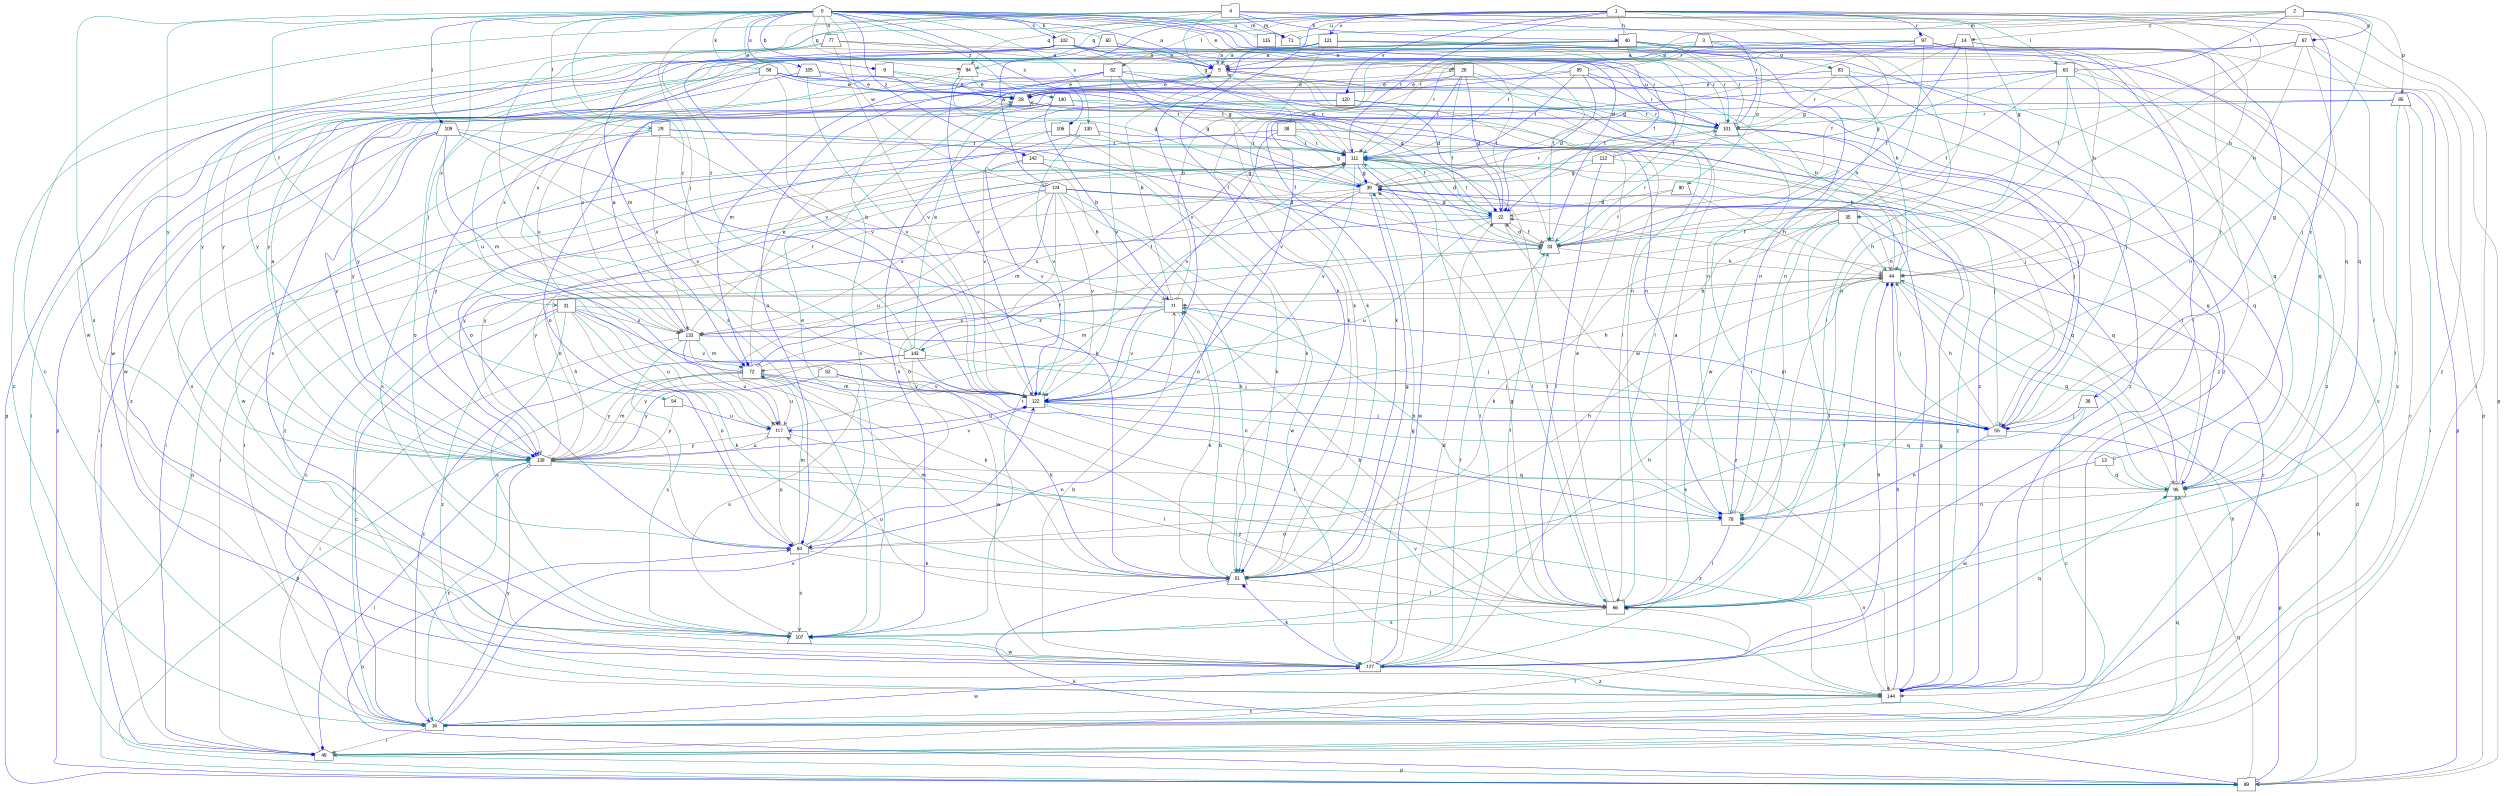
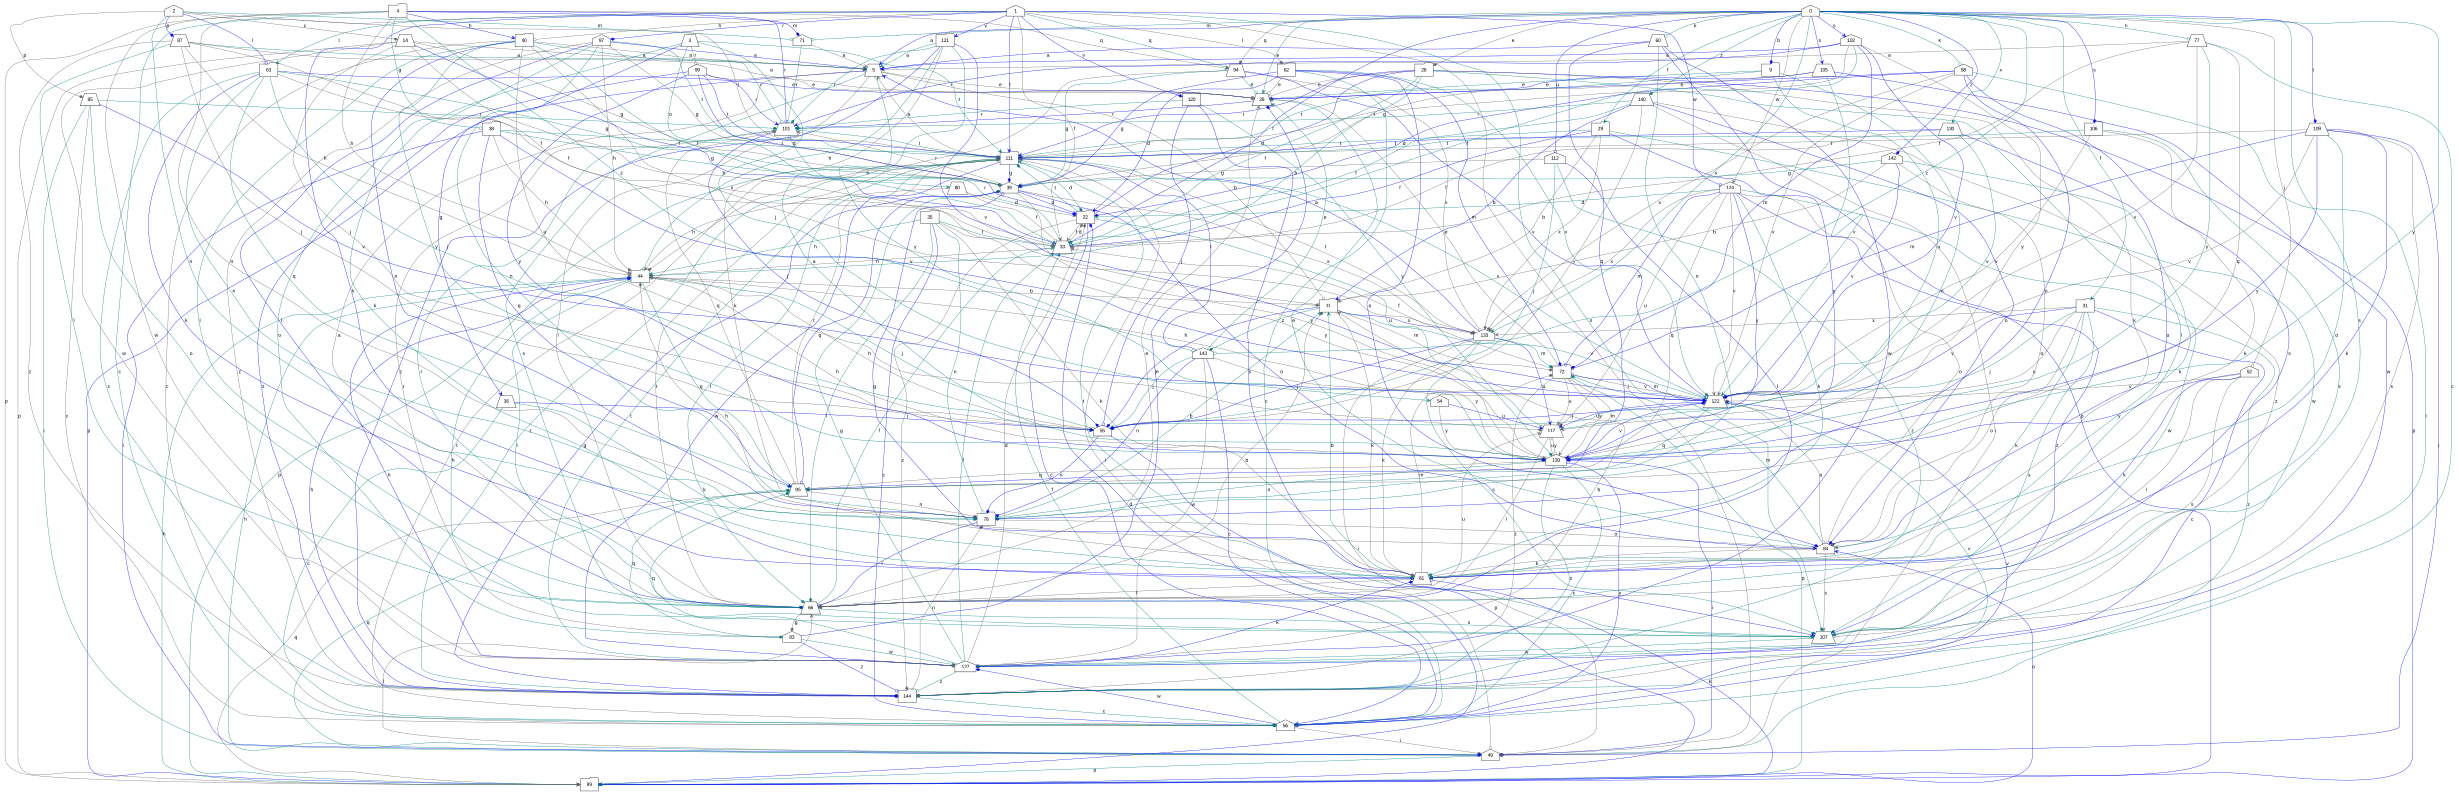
edge "1" -> "35": removed, label "g"
edge "0" -> "22": removed, label "d"
node "115": removed
edge "87" -> "5": color blue -> teal
edge "101" -> "95": color blue -> gray40
edge "89" -> "22": color gray40 -> blue
edge "85" -> "66": label "l" -> "o"
node "122": shape folder -> trapezium
edge "66" -> "39": now "66" -> "83"
node "13": removed
edge "117" -> "84": now "122" -> "84"
node "66": shape folder -> trapezium
node "16": label "16" -> "56"
